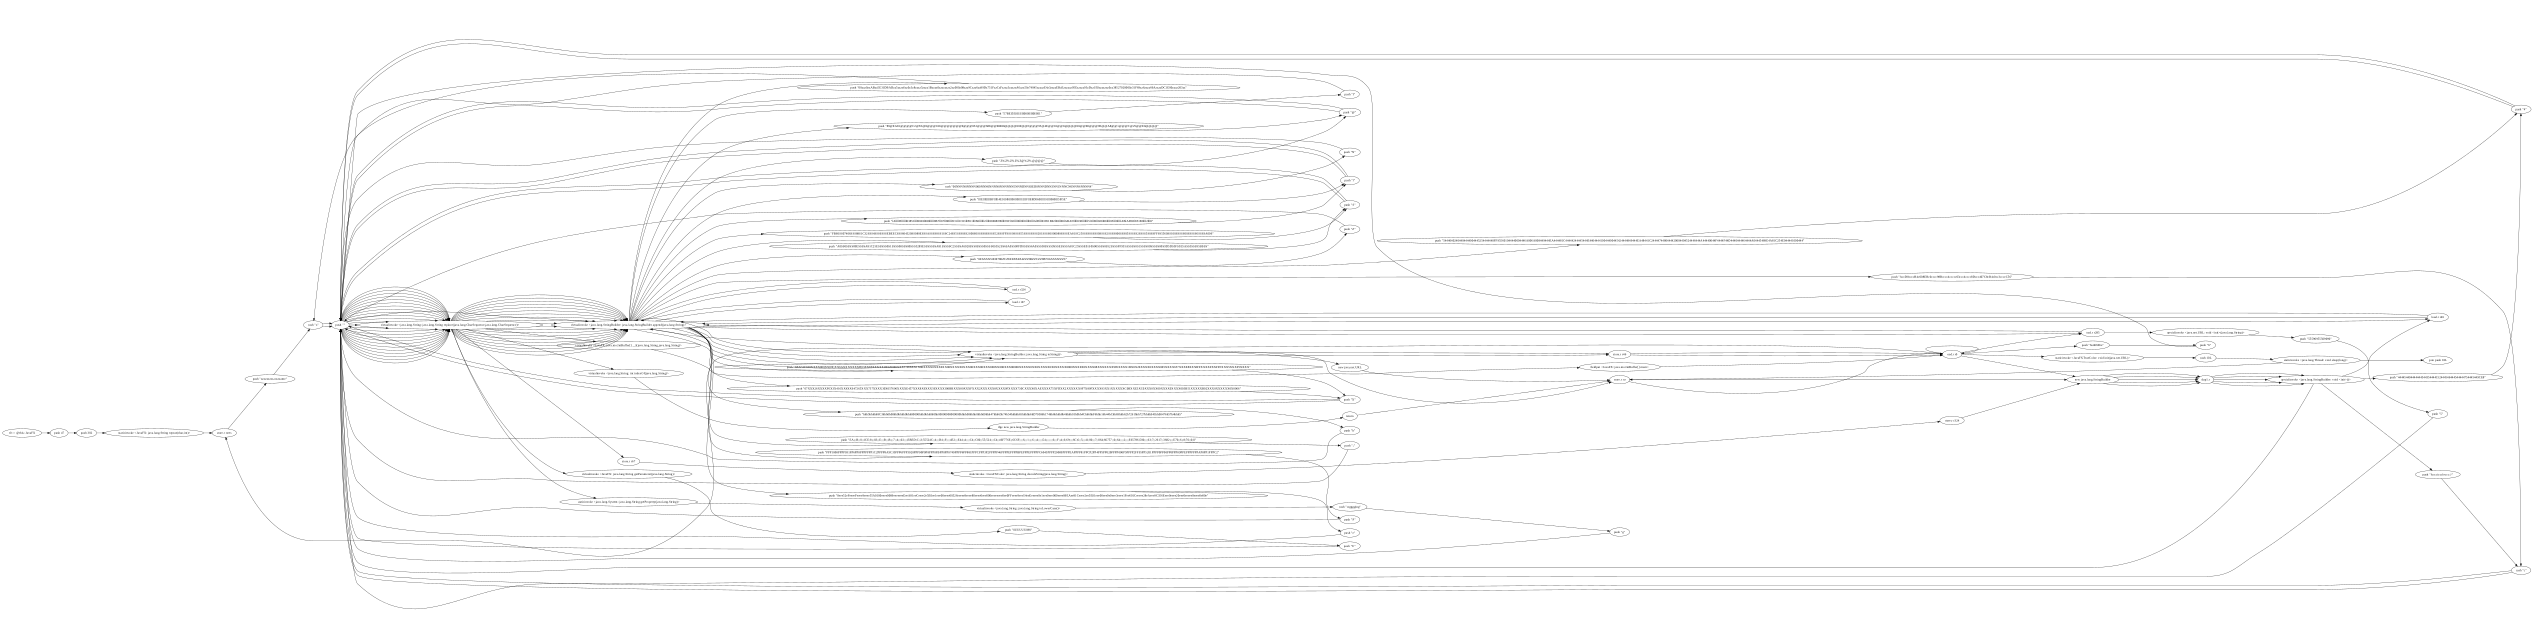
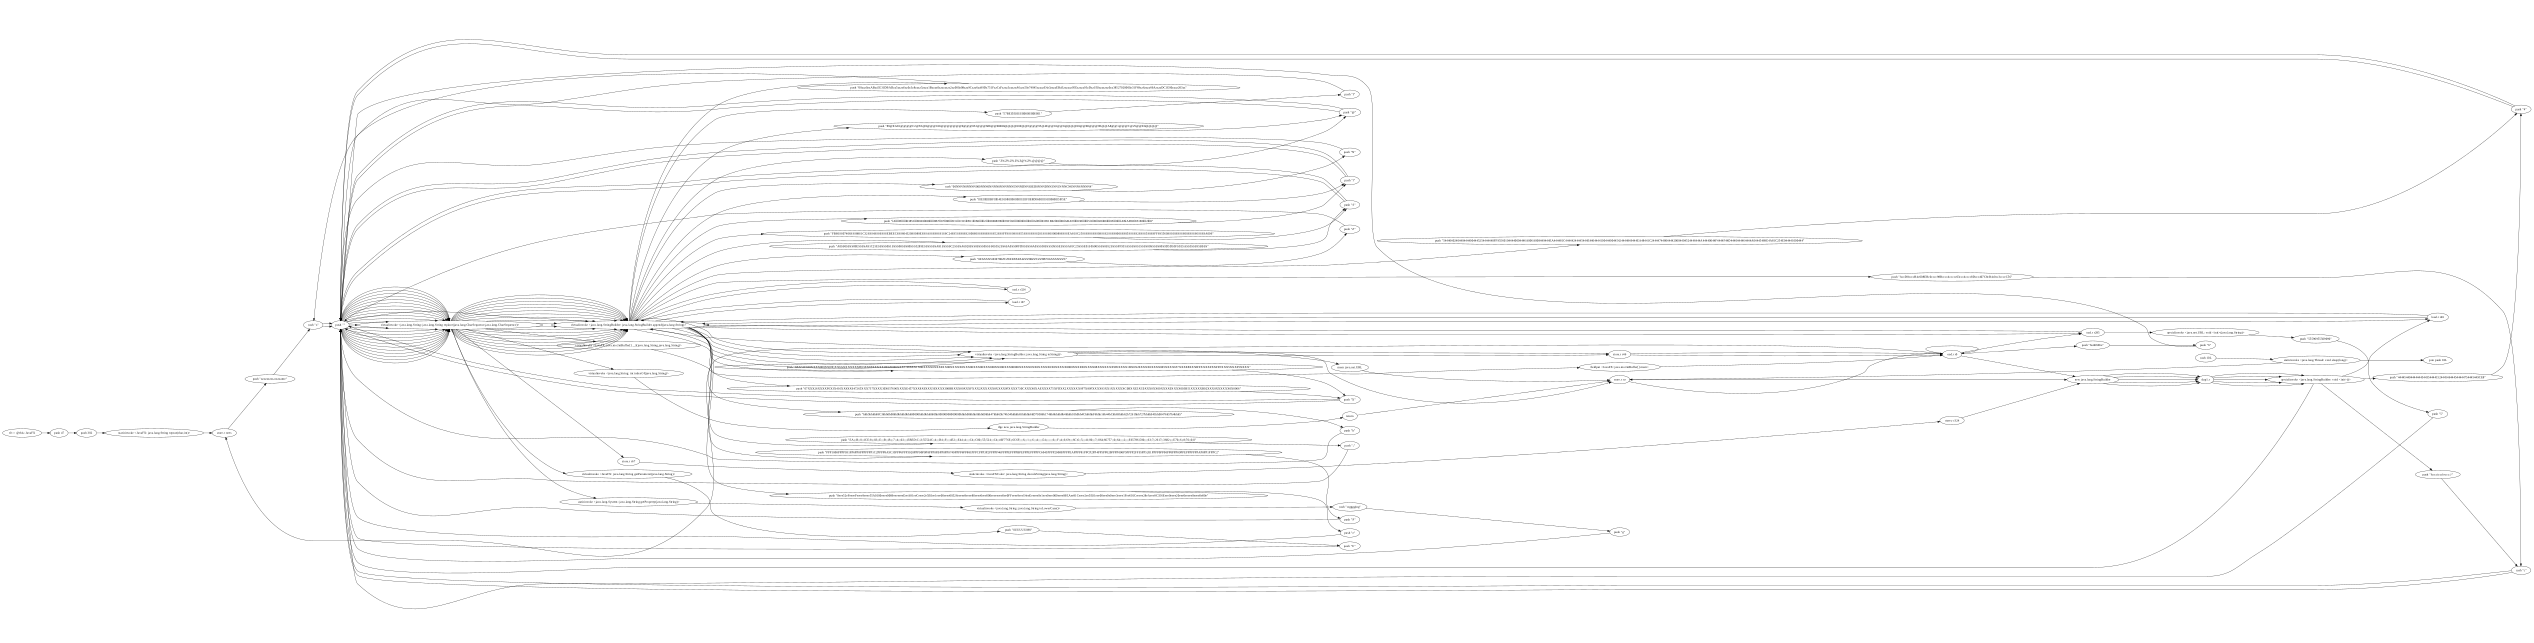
node "staticinvoke <JavaFXTrueColor: void init(java.net.URL)>": removed
node "new java.net.URL": label "new java.net.URL" -> "mem java.net.URL"
